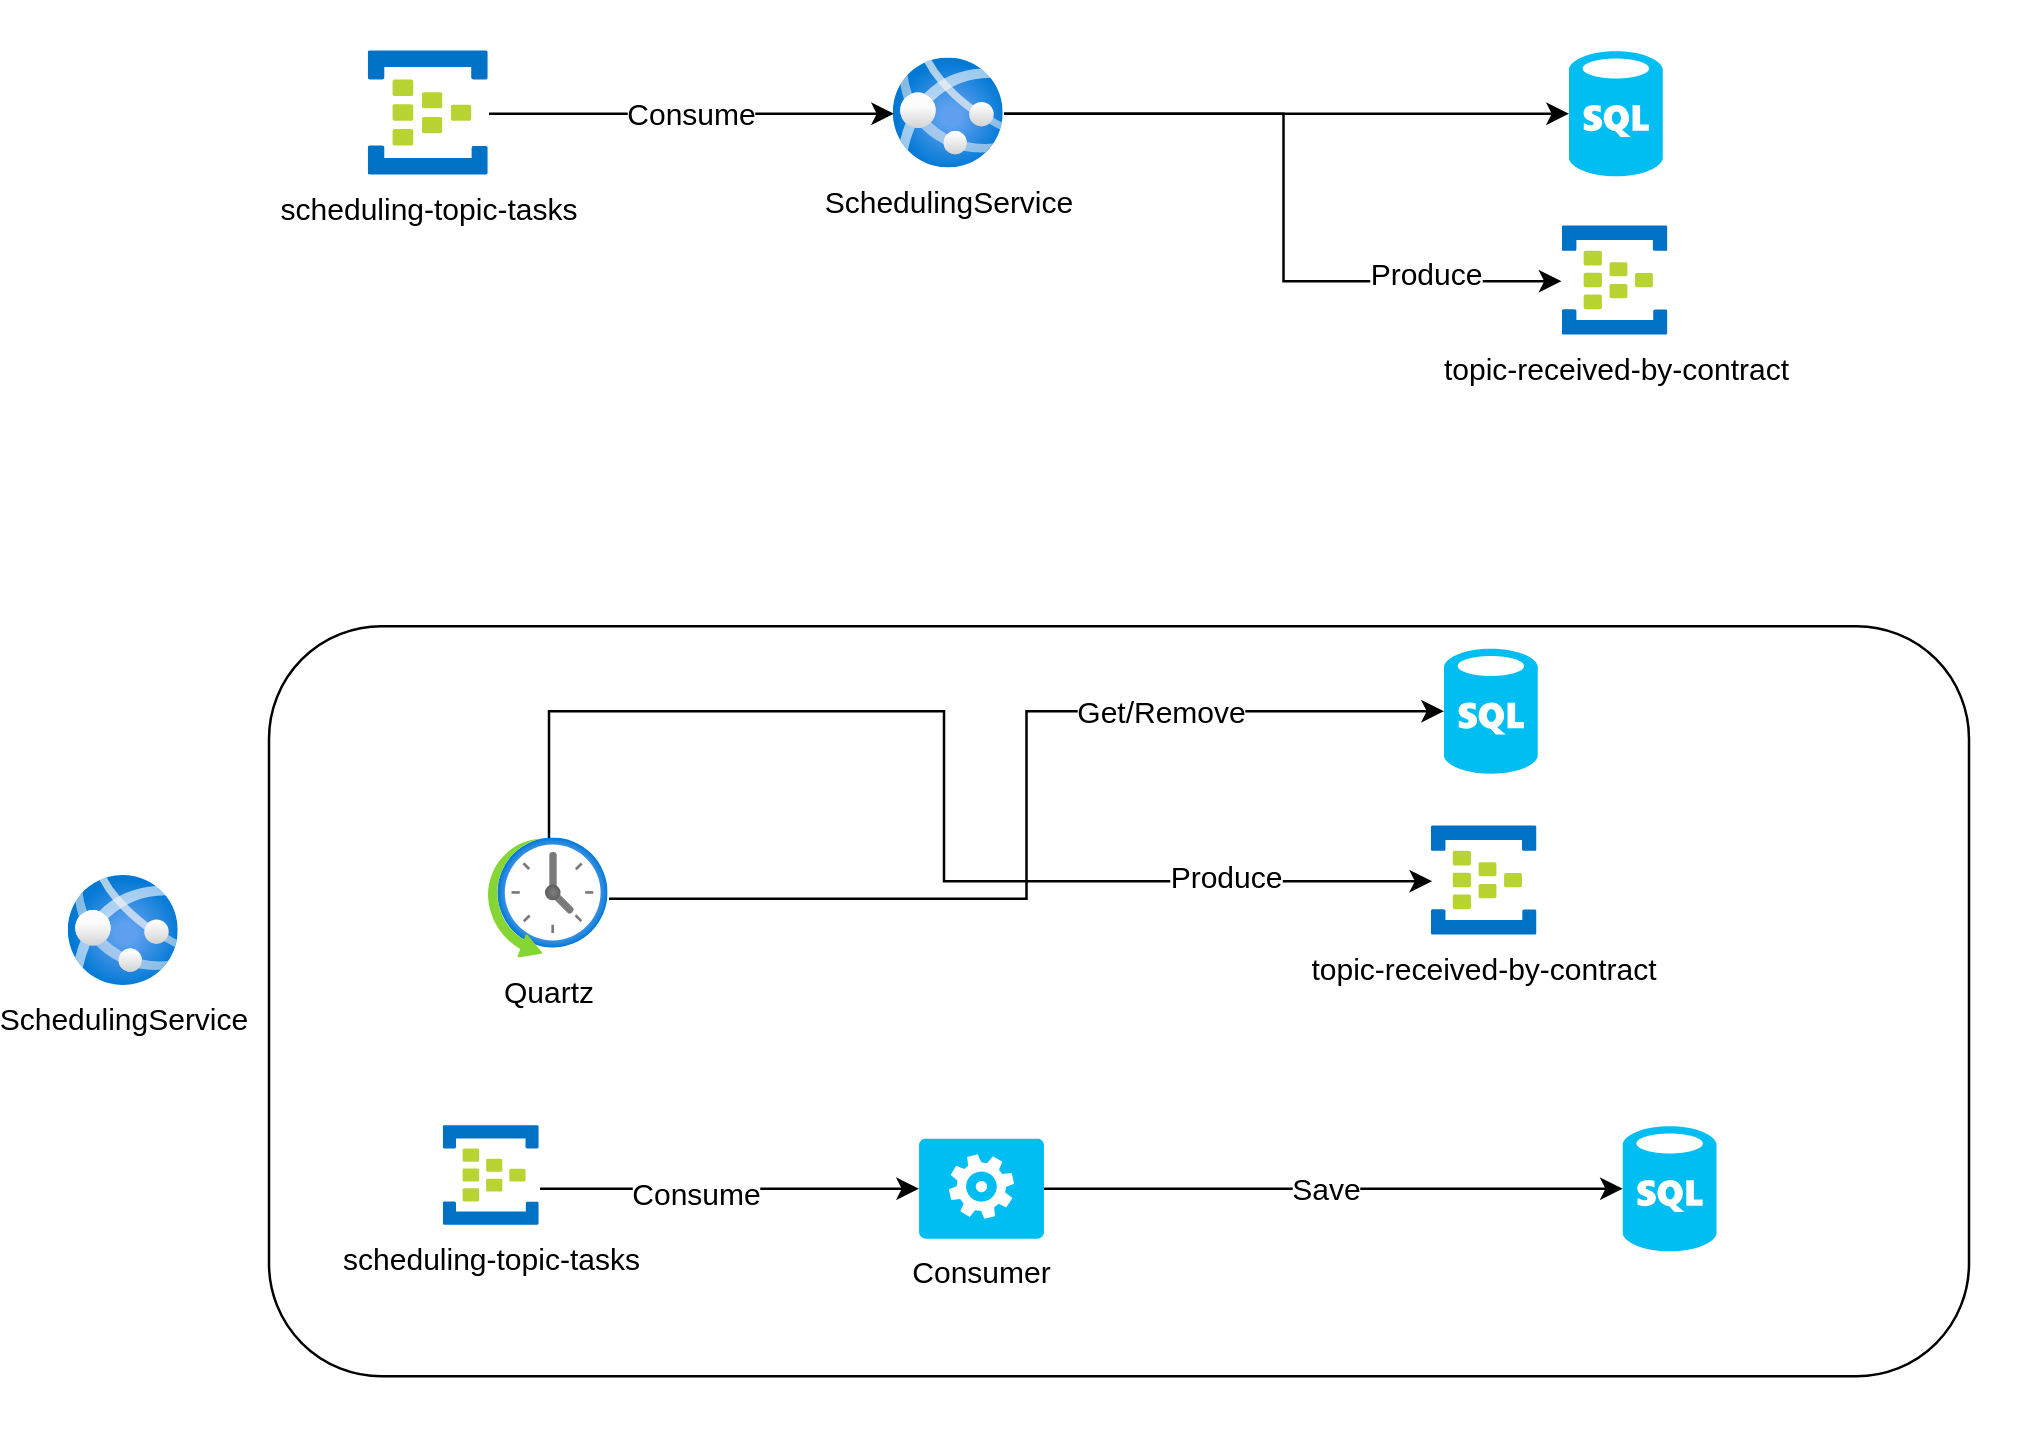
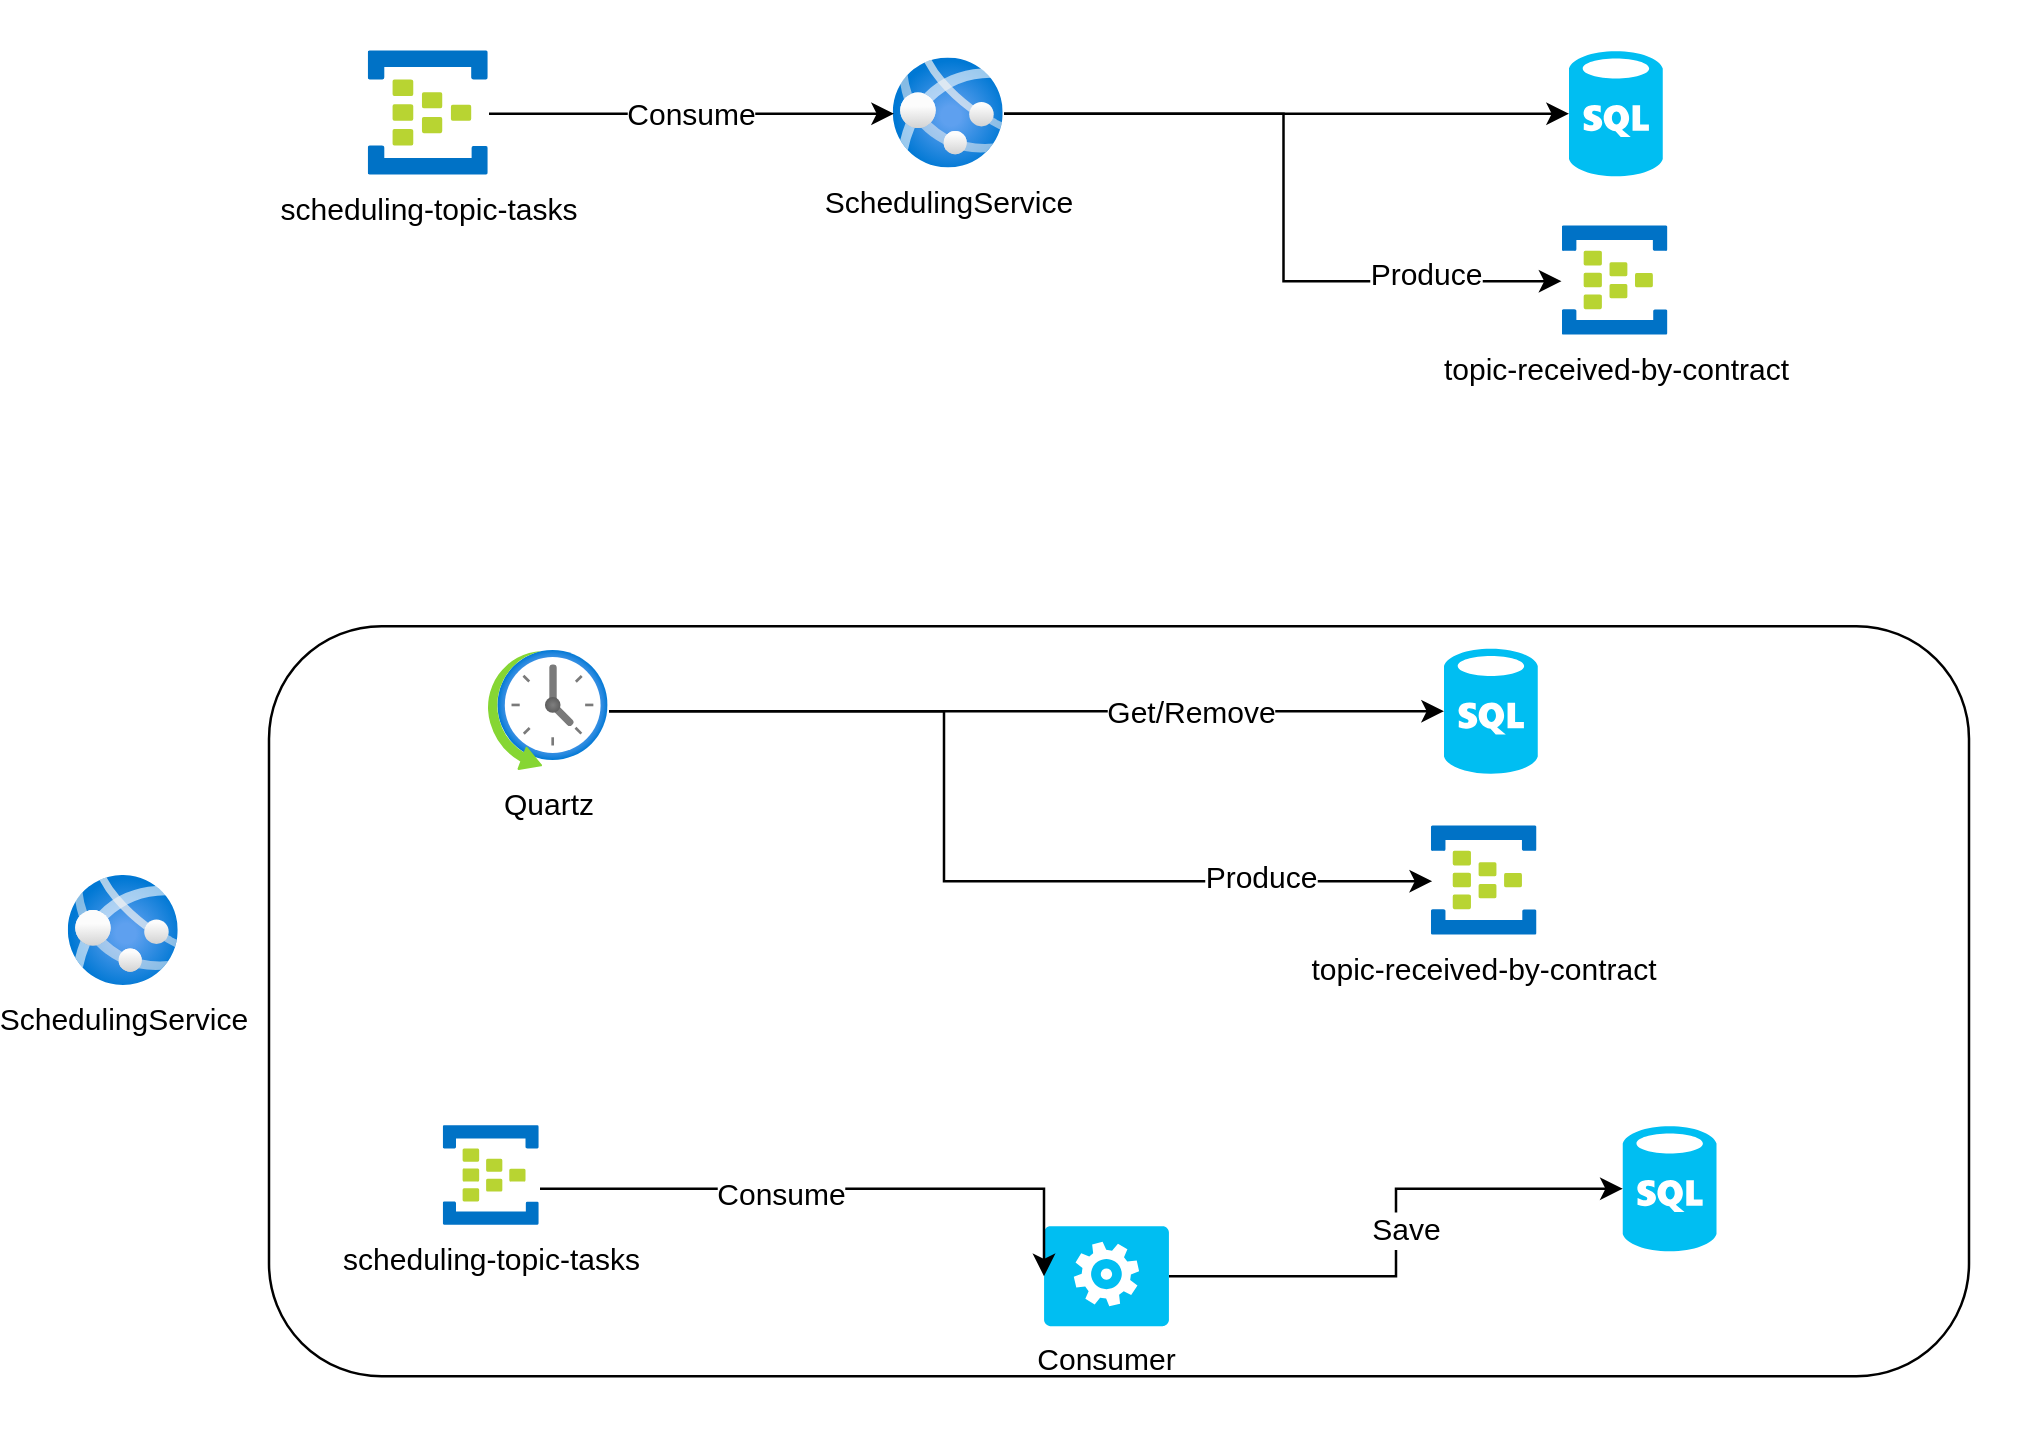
node "Quartz": moved (549, 899) -> (549, 711)
node "Consumer": moved (981, 1189) -> (1106, 1276)
